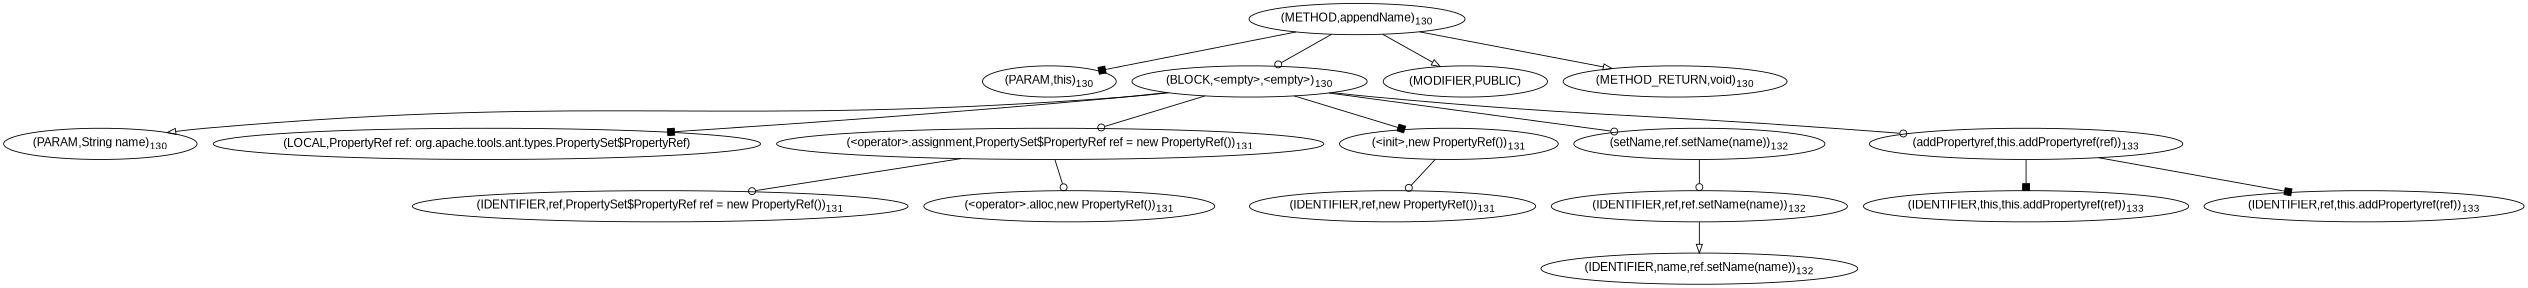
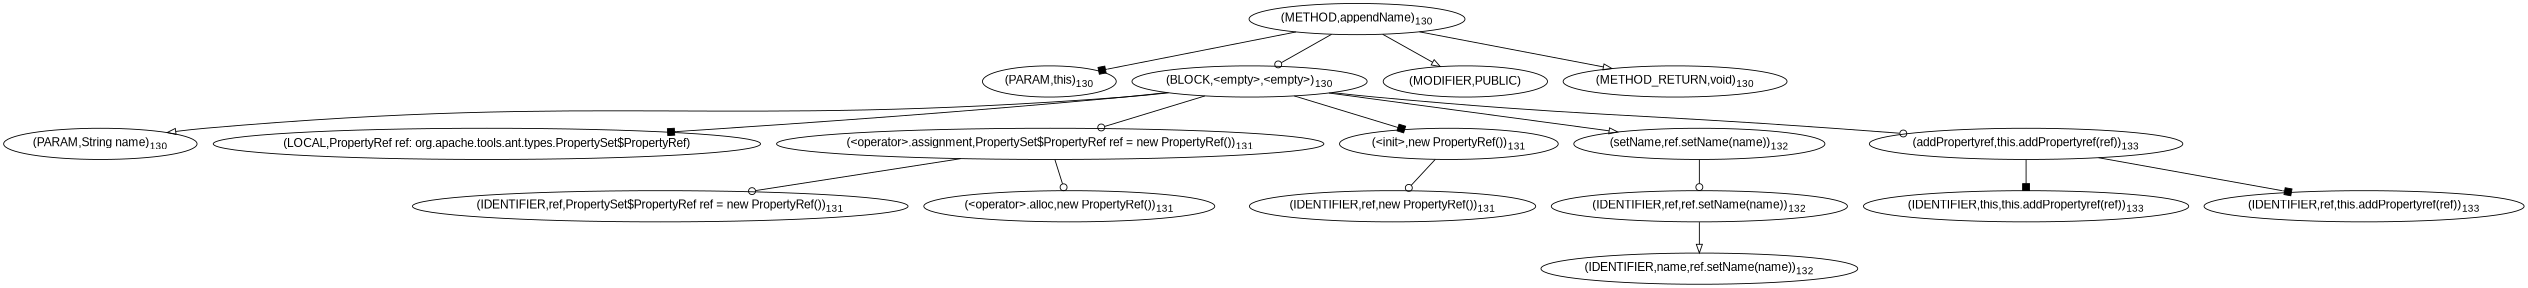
edge "(BLOCK,<empty>,<empty>)" -> "(setName,ref.setName(name))": arrowhead odot -> onormal
